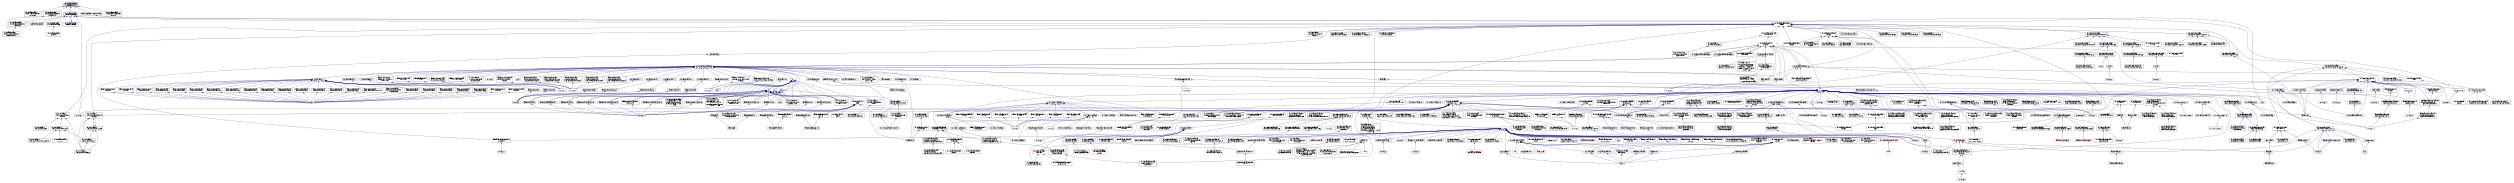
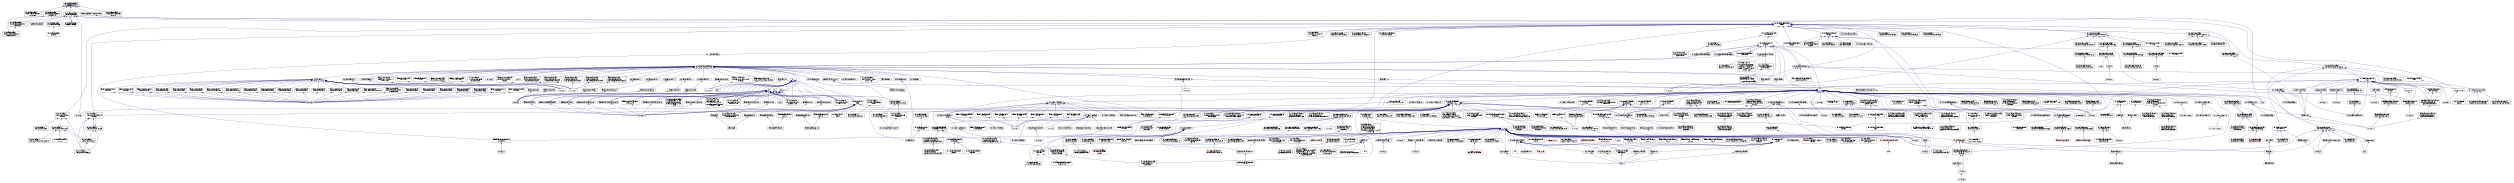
node "test_have_deferred_then": label "test_have_deferred_then" -> "test_simple_deferred_then"
